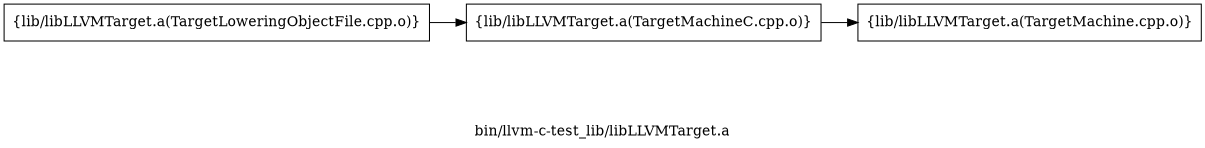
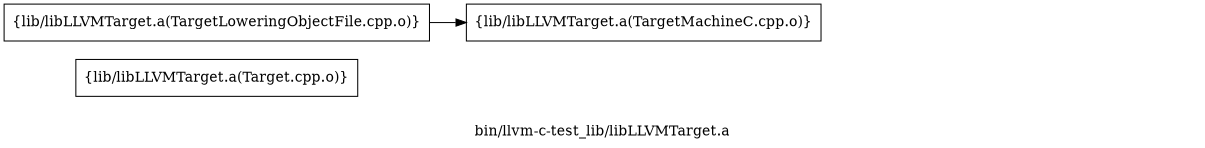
node "{lib/libLLVMTarget.a(TargetMachine.cpp.o)}": removed
node "{lib/libLLVMTarget.a(Target.cpp.o)}": added
